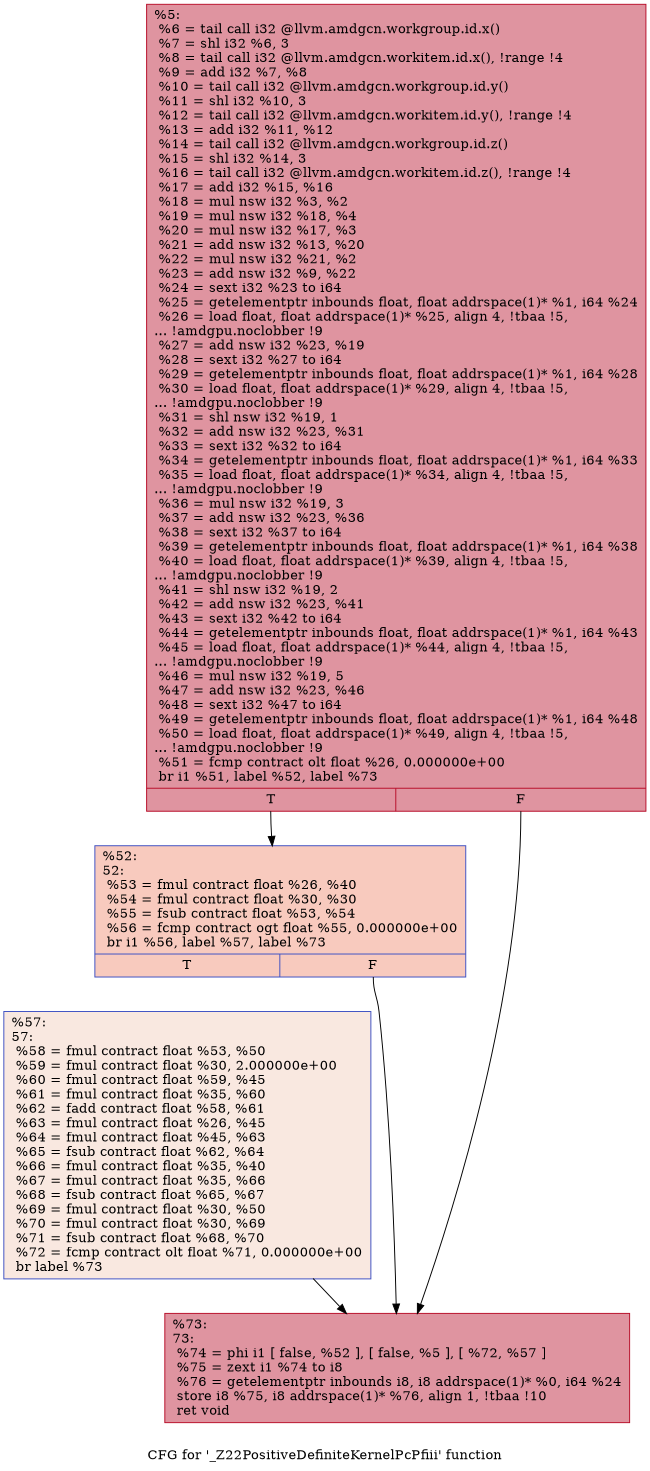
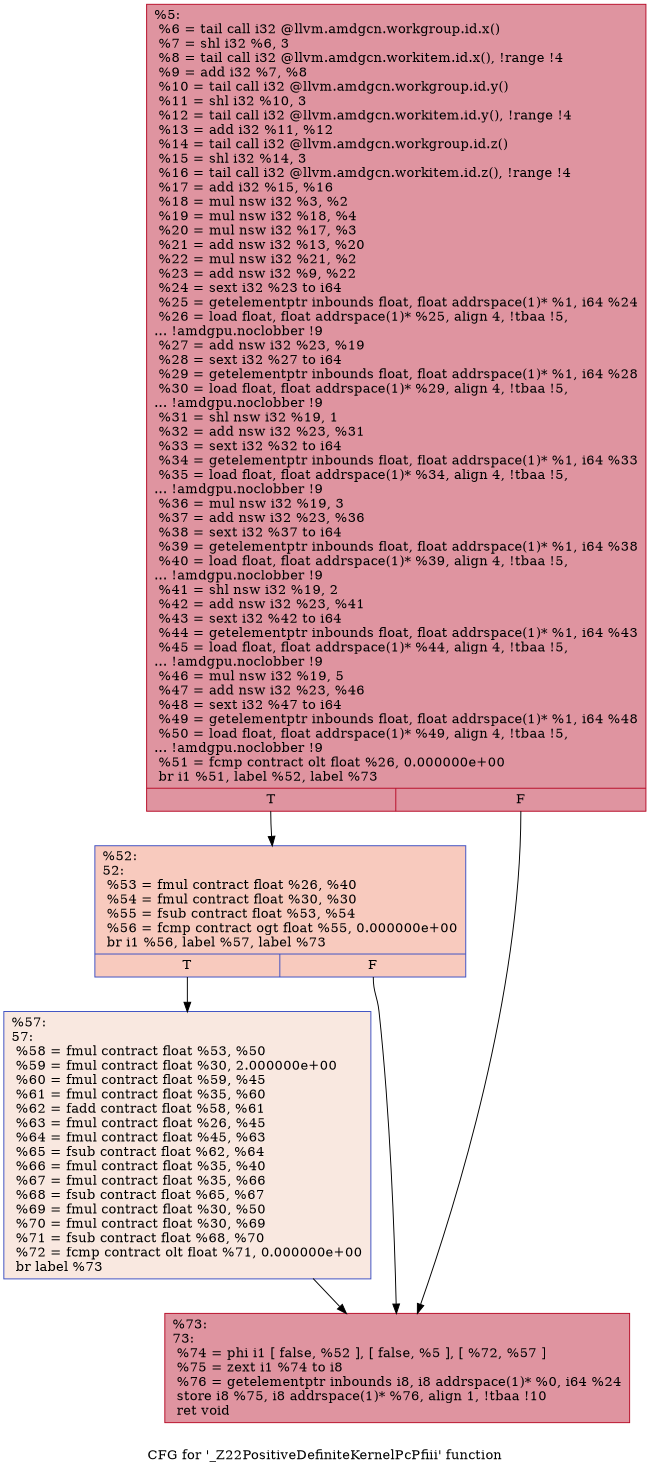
edge "%52:" -> "%57:": added
